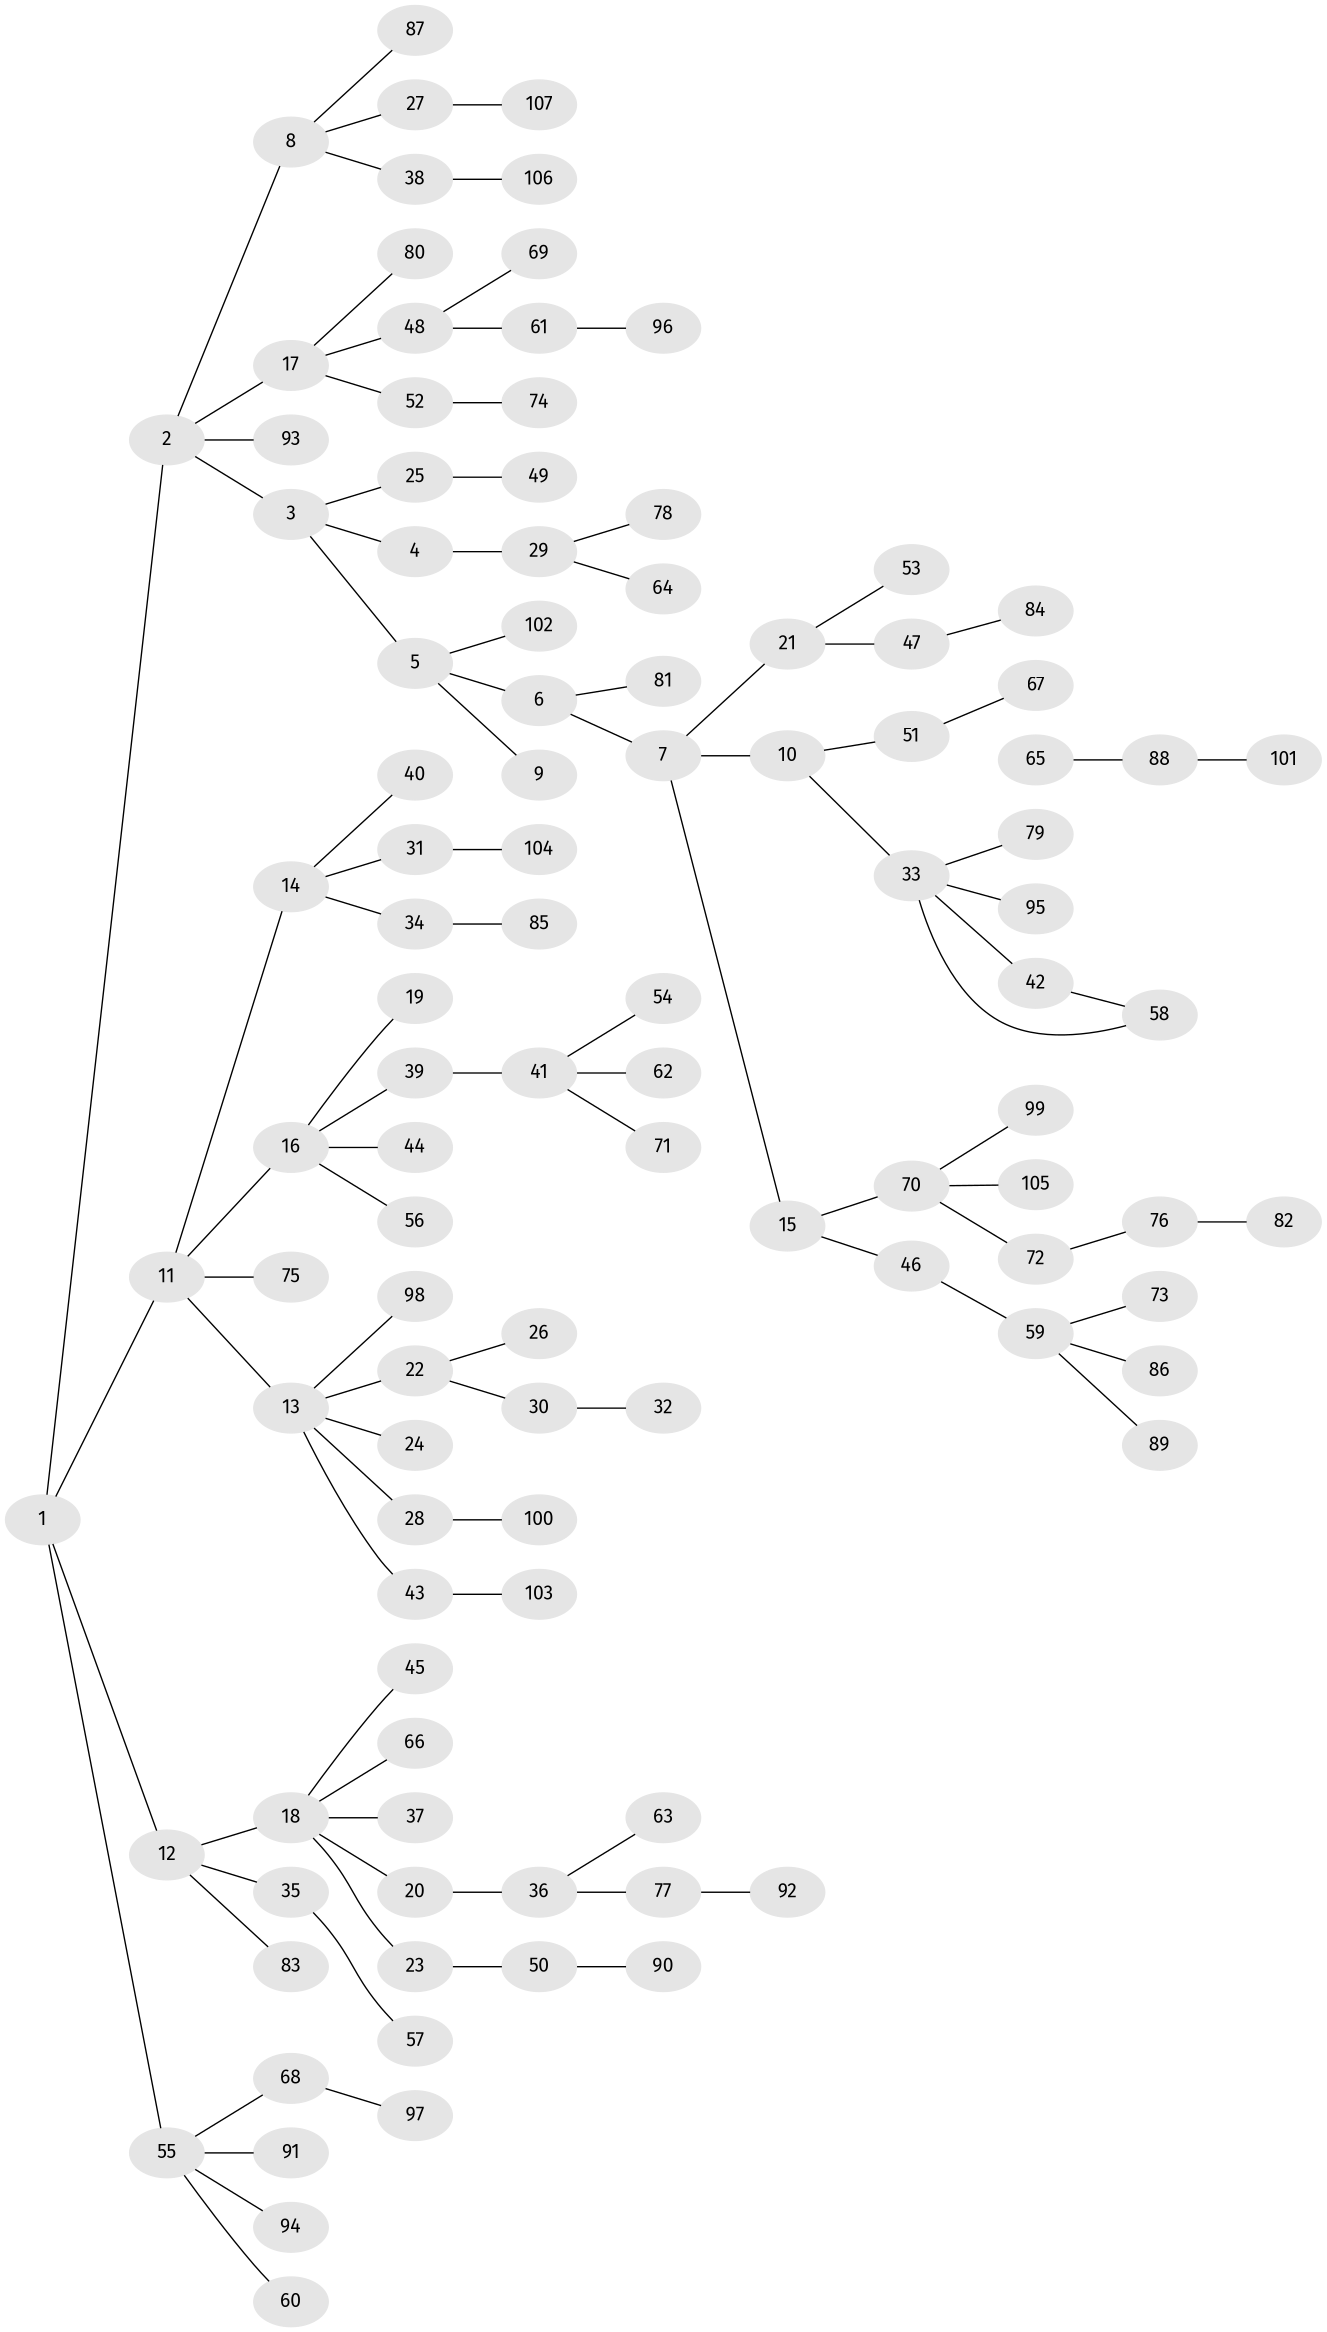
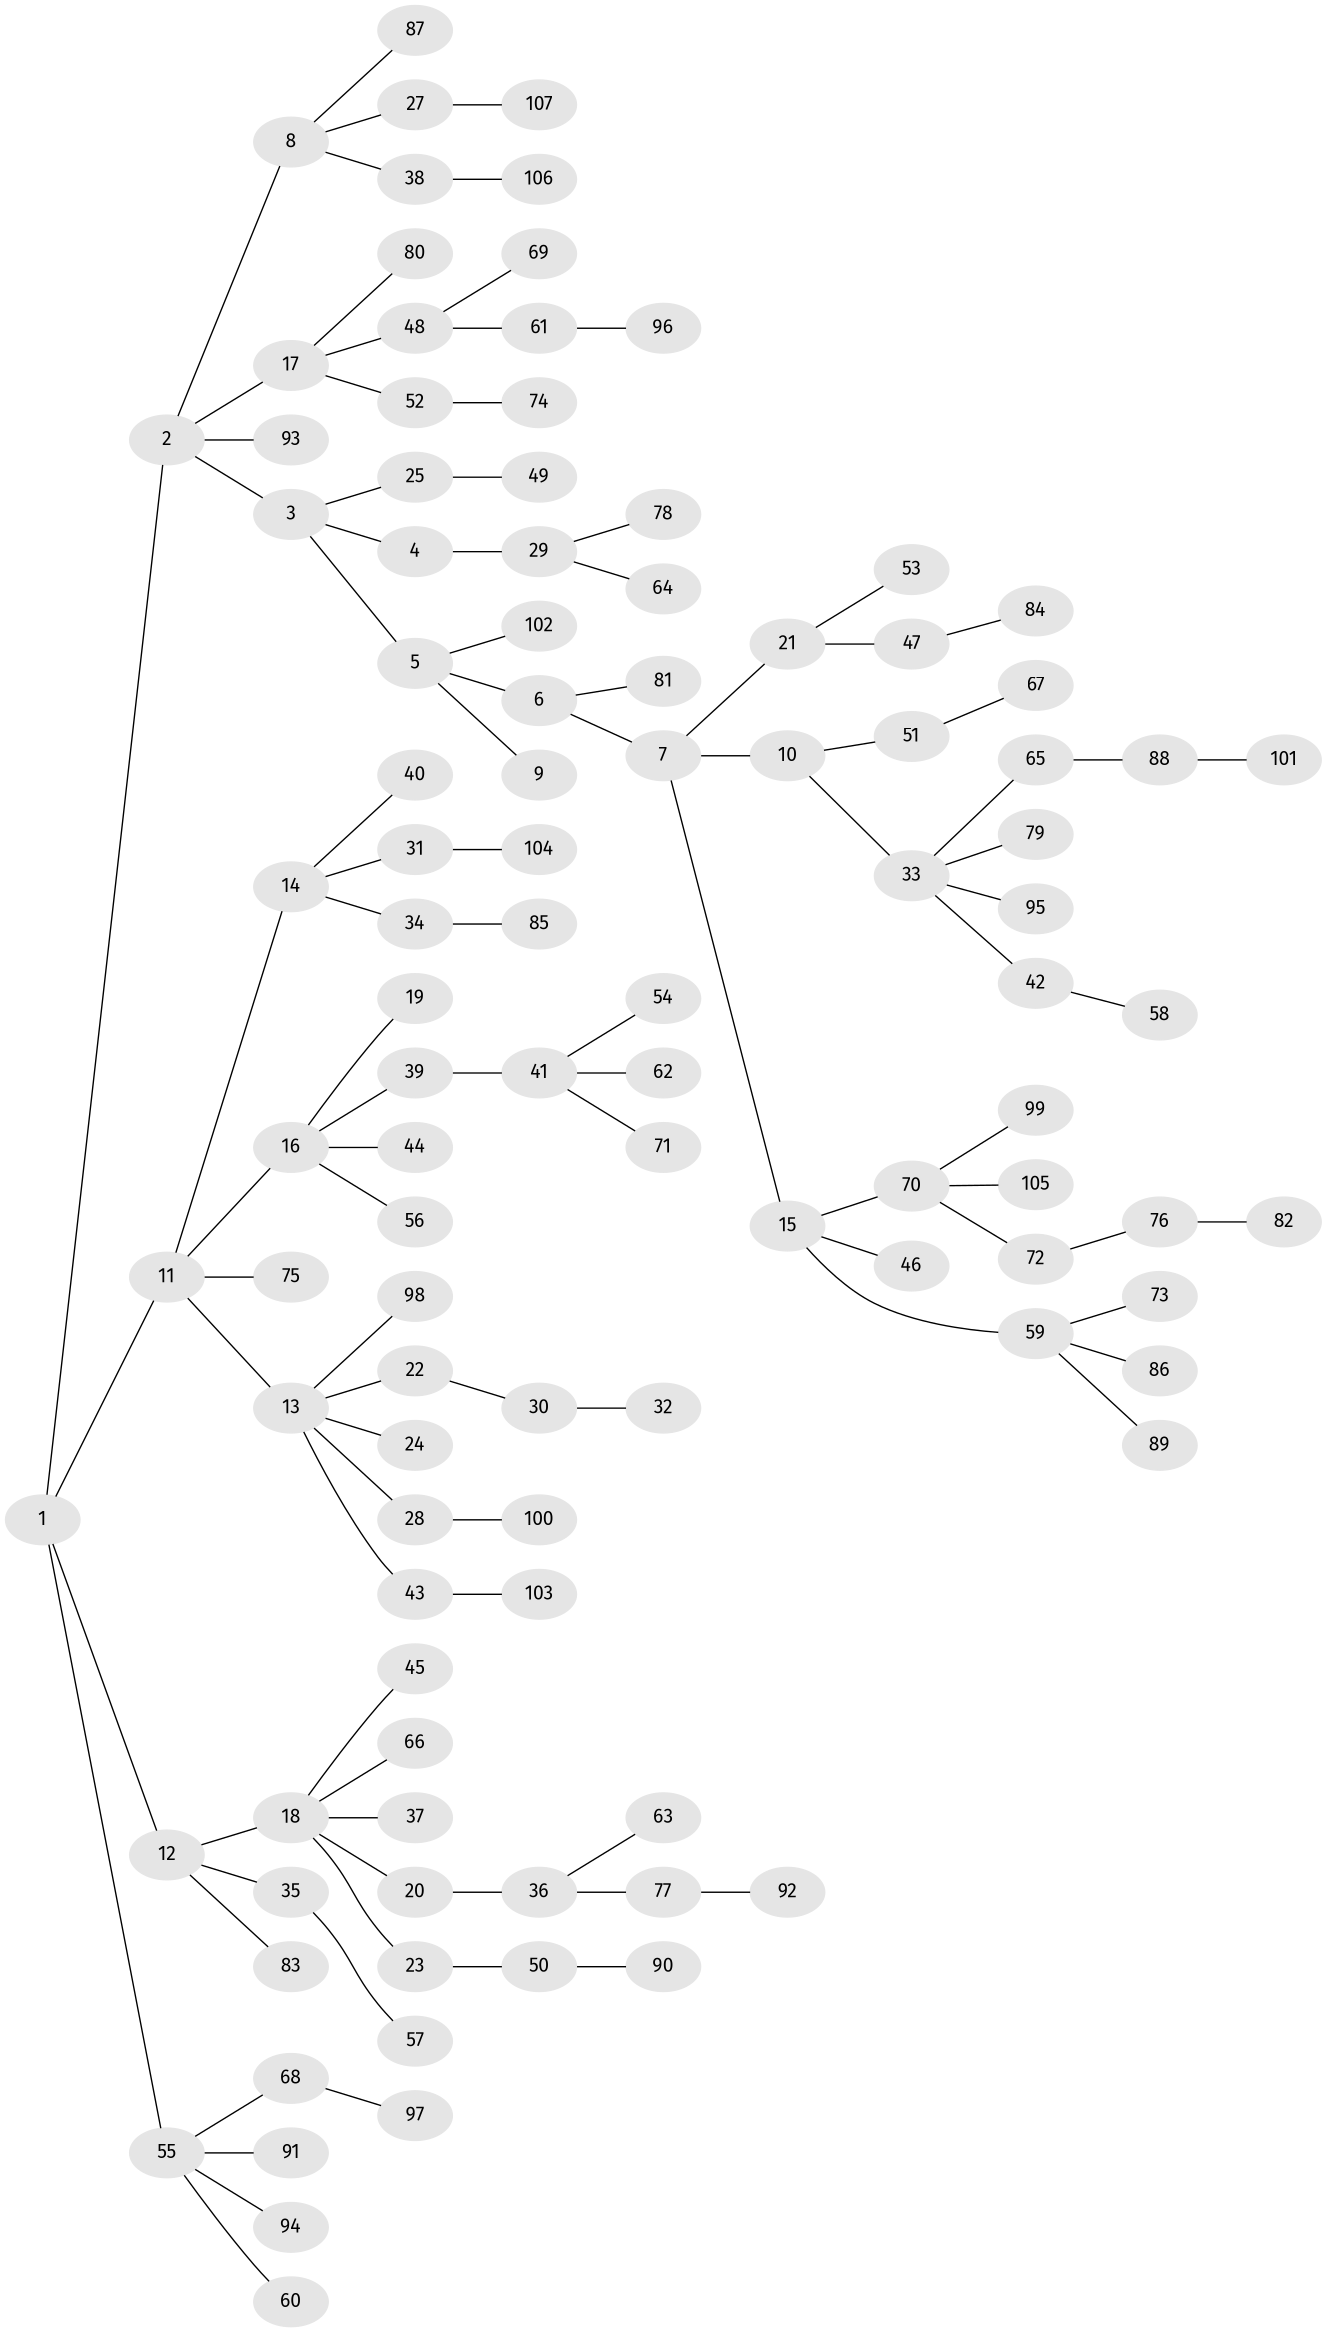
edge "33" -- "58": now "33" -- "65"
edge "46" -- "59": now "15" -- "59"
node "26": removed
